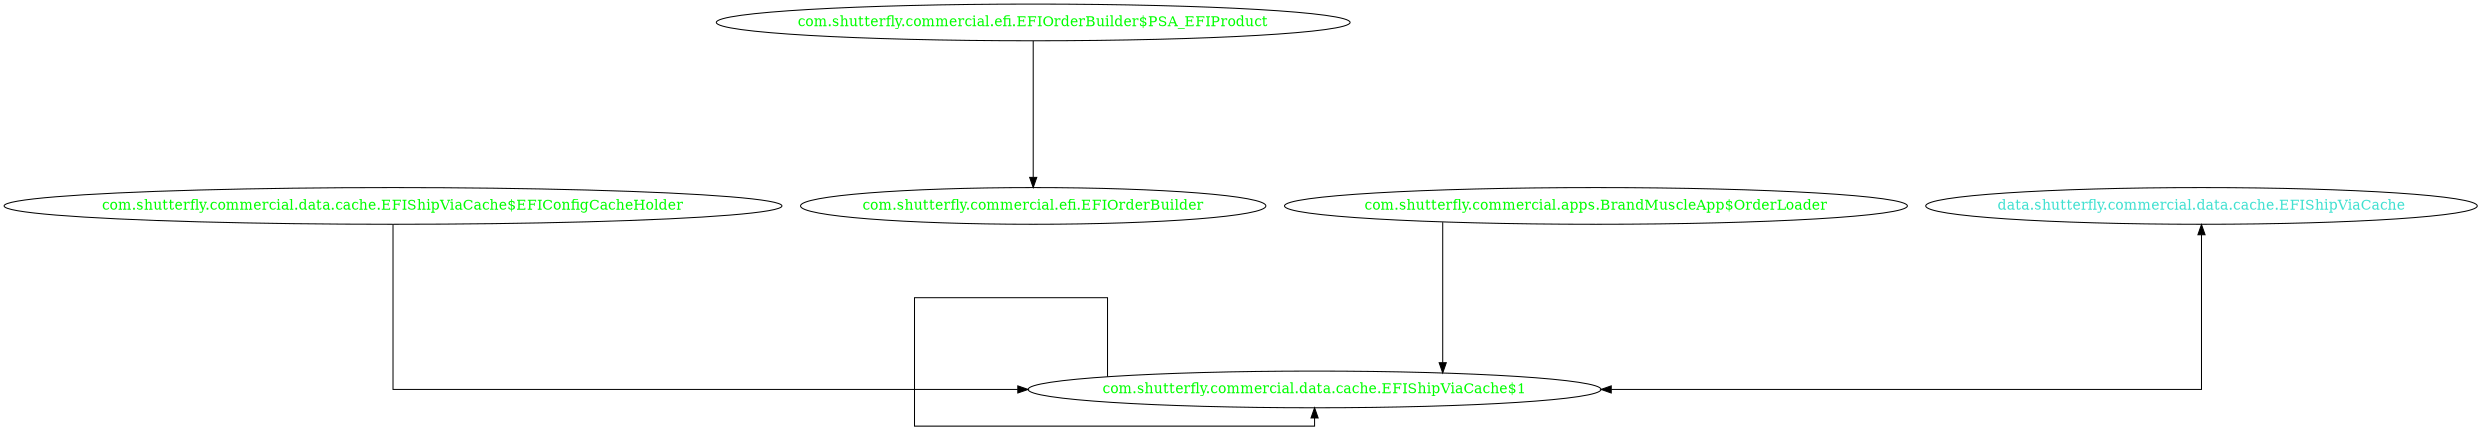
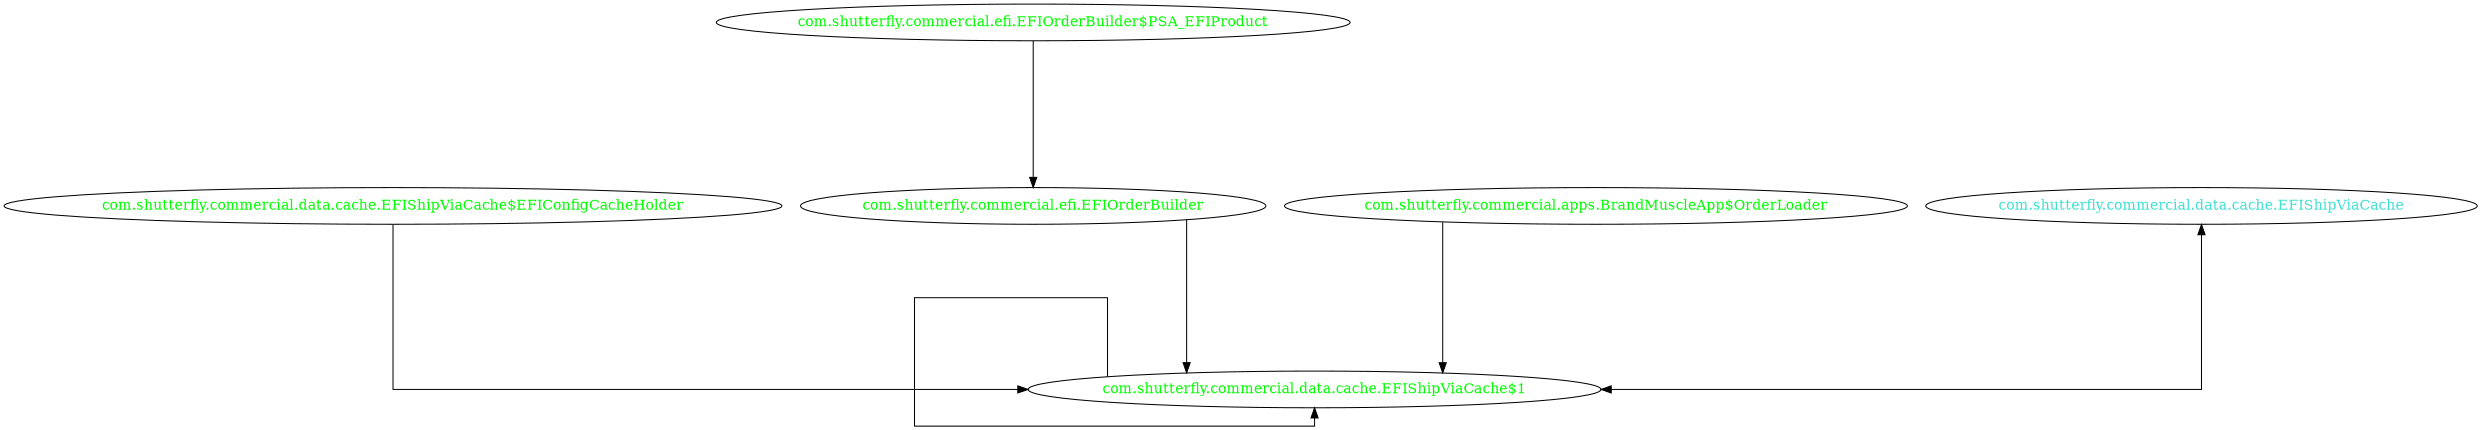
node "data.shutterfly.commercial.data.cache.EFIShipViaCache": label "data.shutterfly.commercial.data.cache.EFIShipViaCache" -> "com.shutterfly.commercial.data.cache.EFIShipViaCache"
edge "com.shutterfly.commercial.efi.EFIOrderBuilder" -> "com.shutterfly.commercial.data.cache.EFIShipViaCache$1": added
